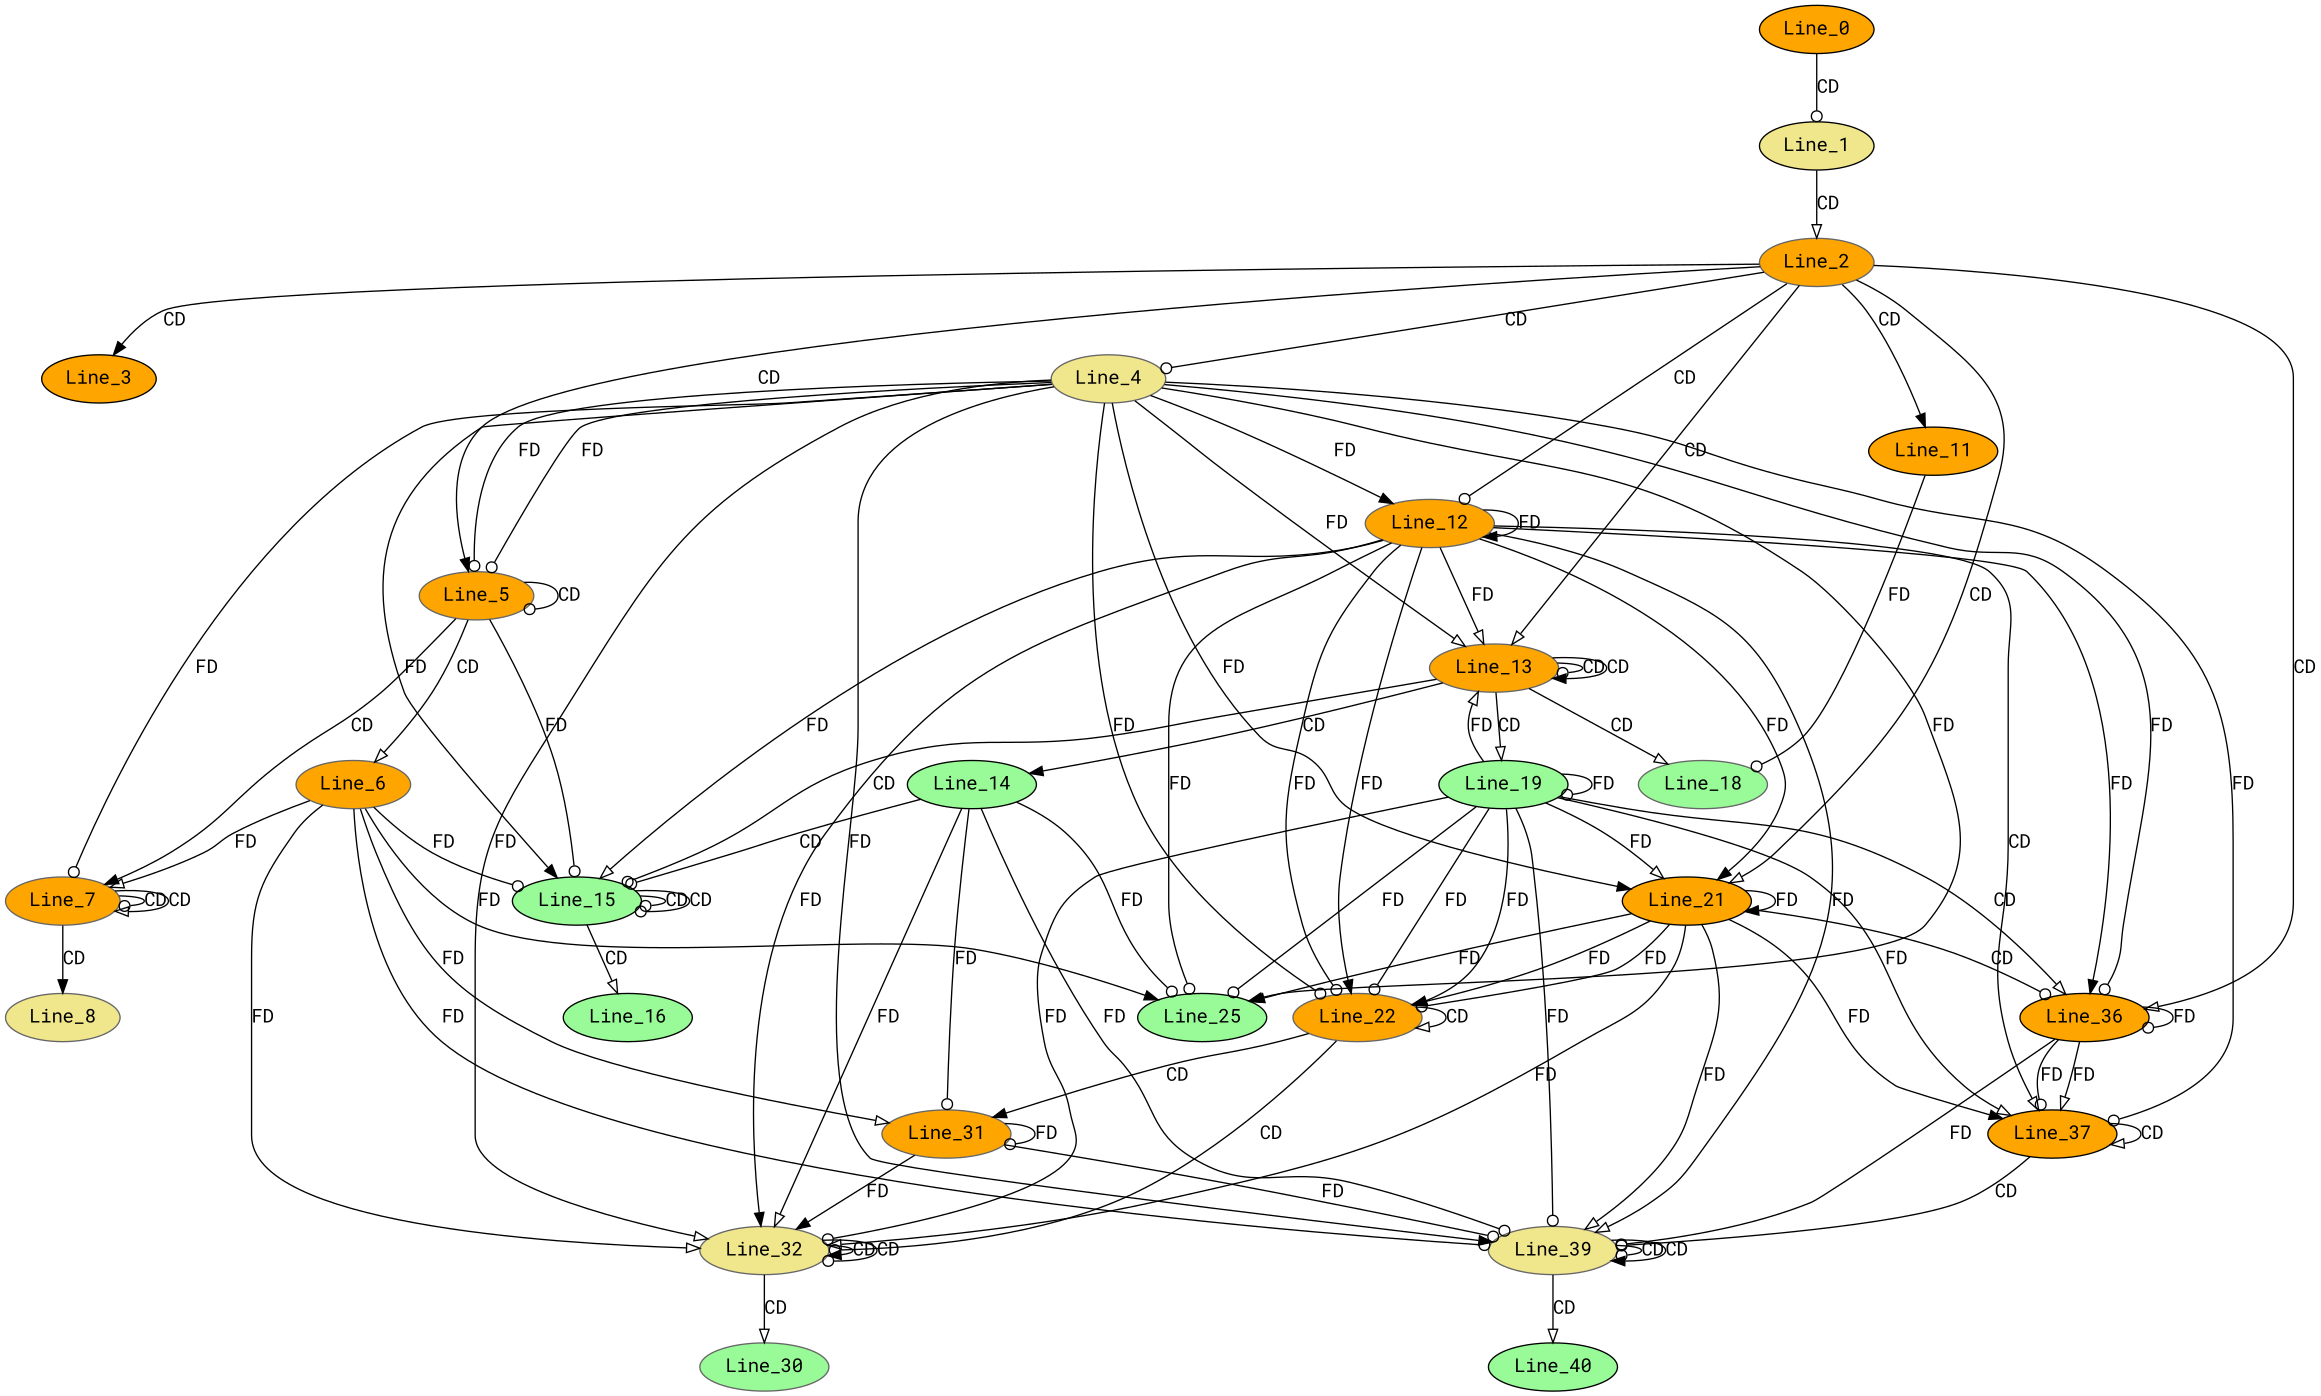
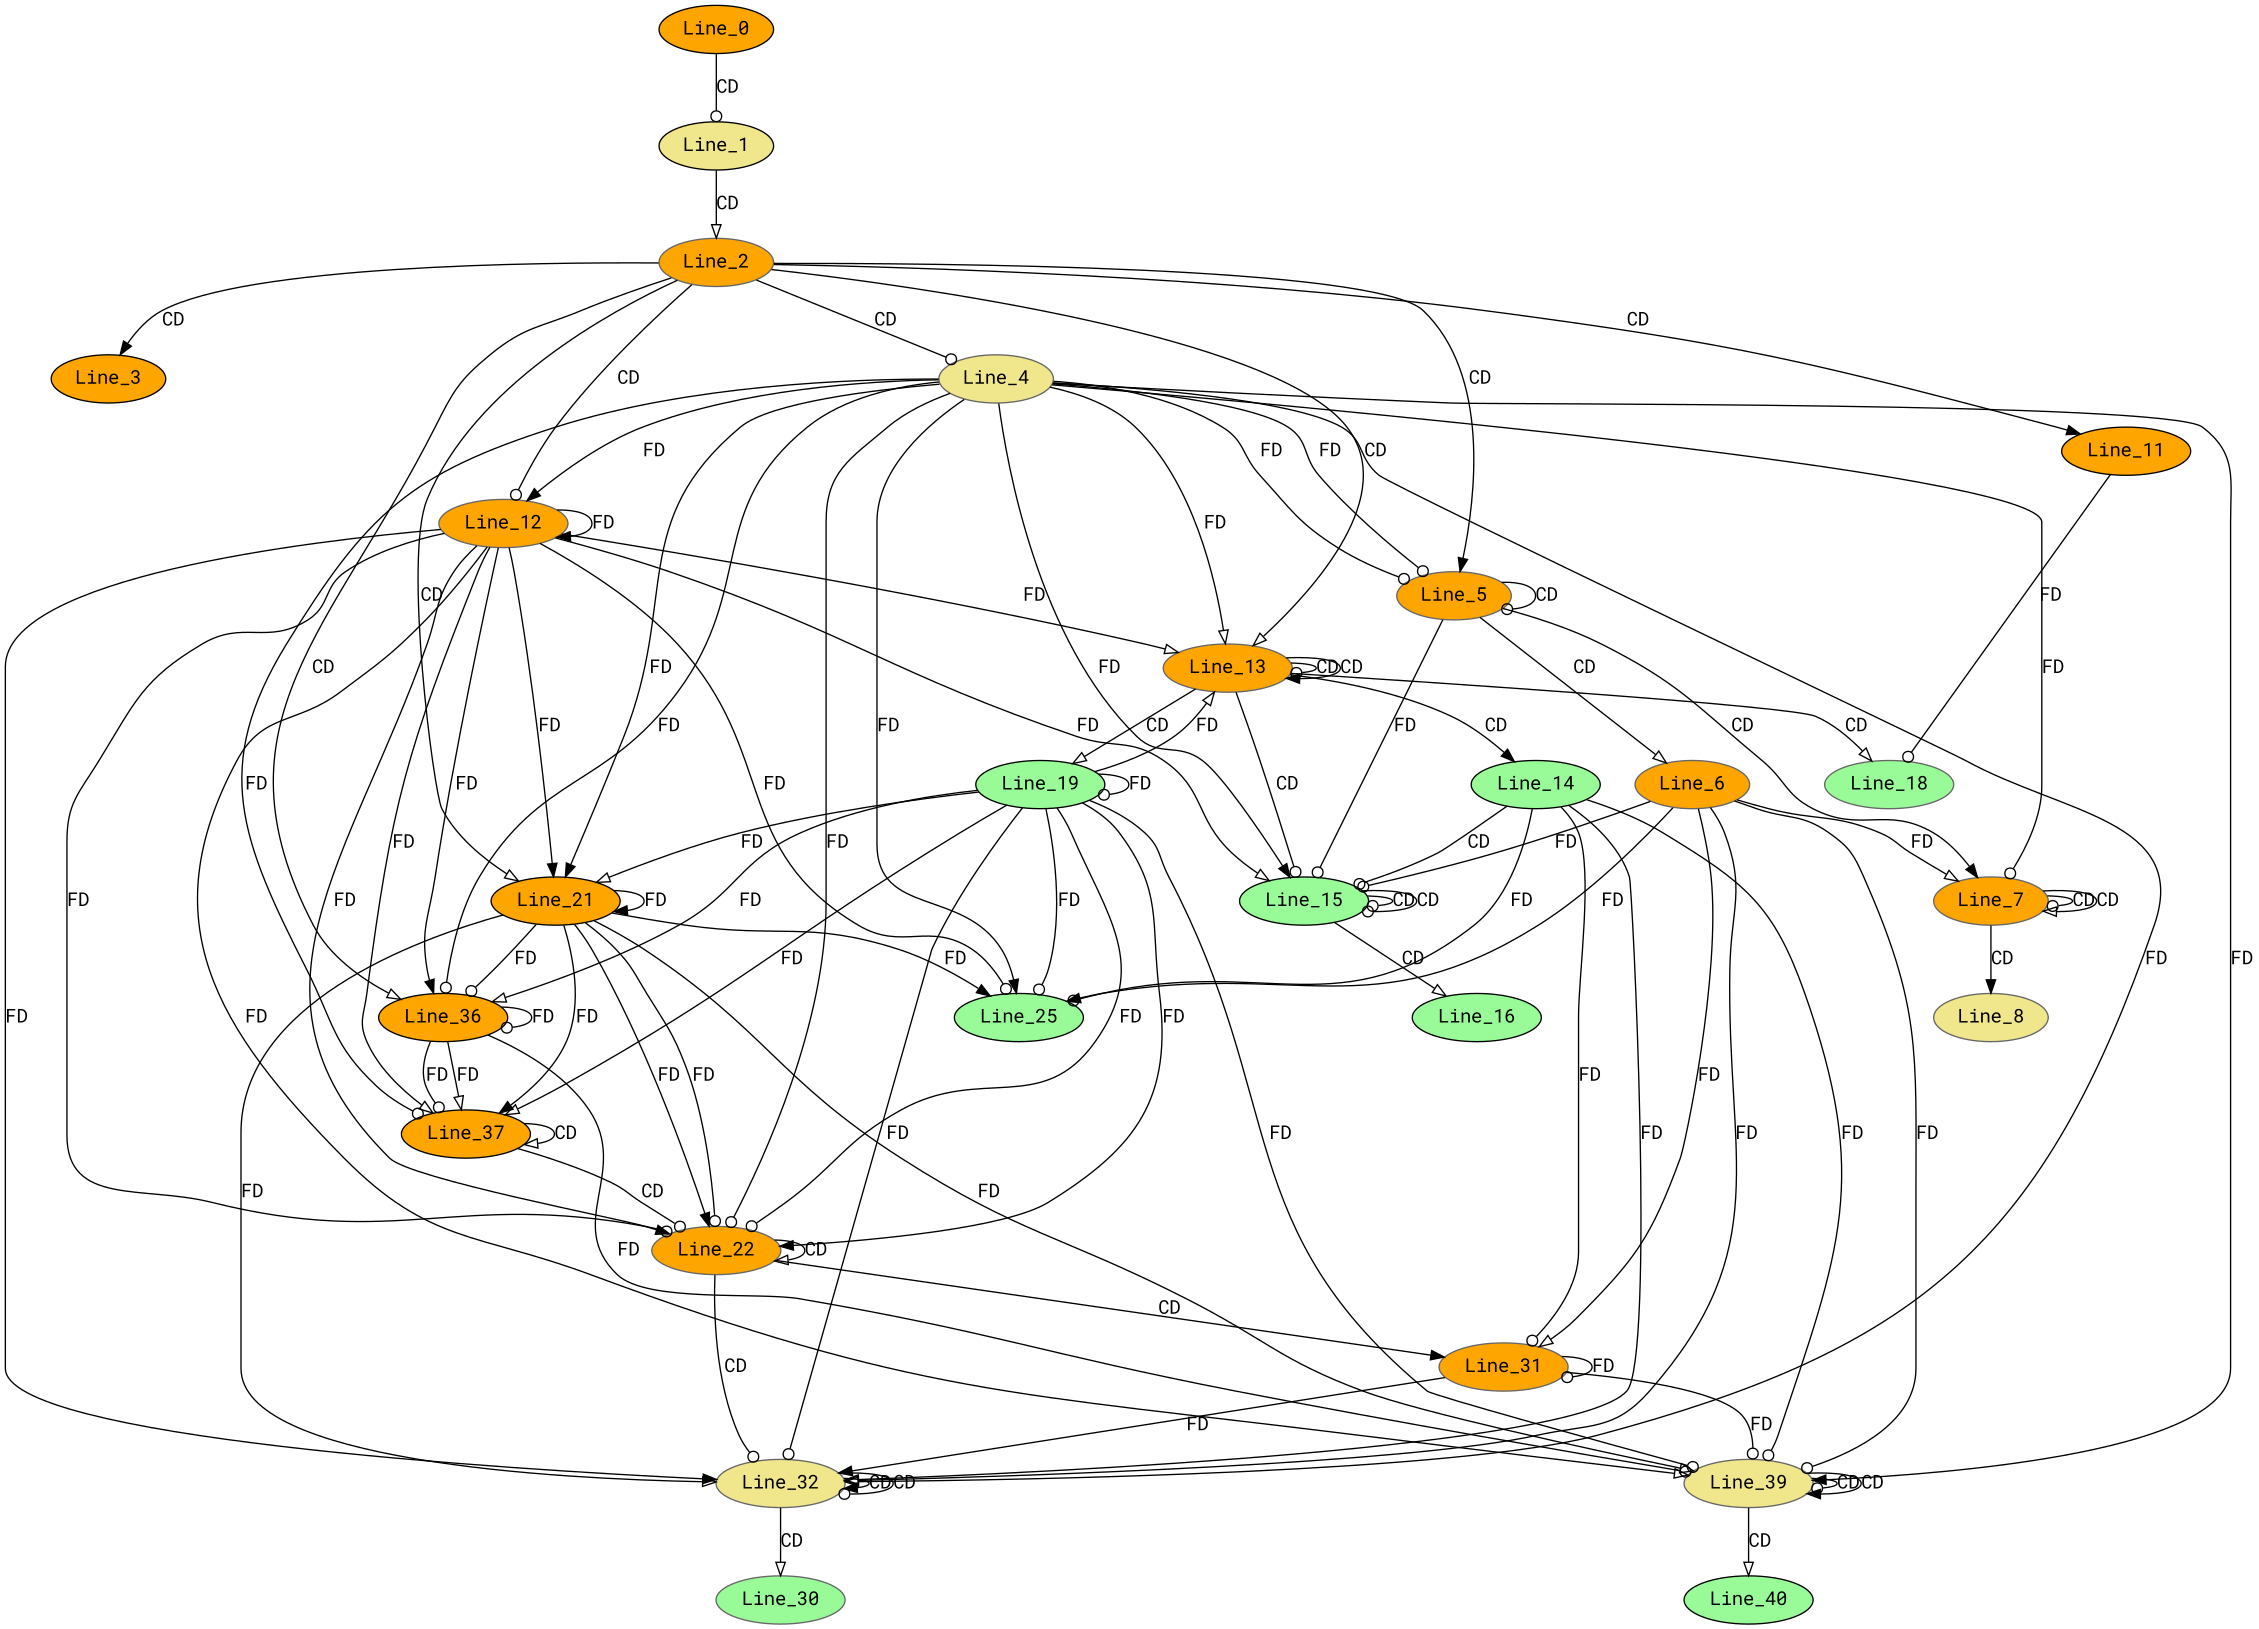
edge "Line_12" -> "Line_37": label "CD" -> "FD"
edge "Line_19" -> "Line_36": label "CD" -> "FD"
edge "Line_21" -> "Line_36": label "CD" -> "FD"
edge "Line_37" -> "Line_39": now "Line_37" -> "Line_22"
